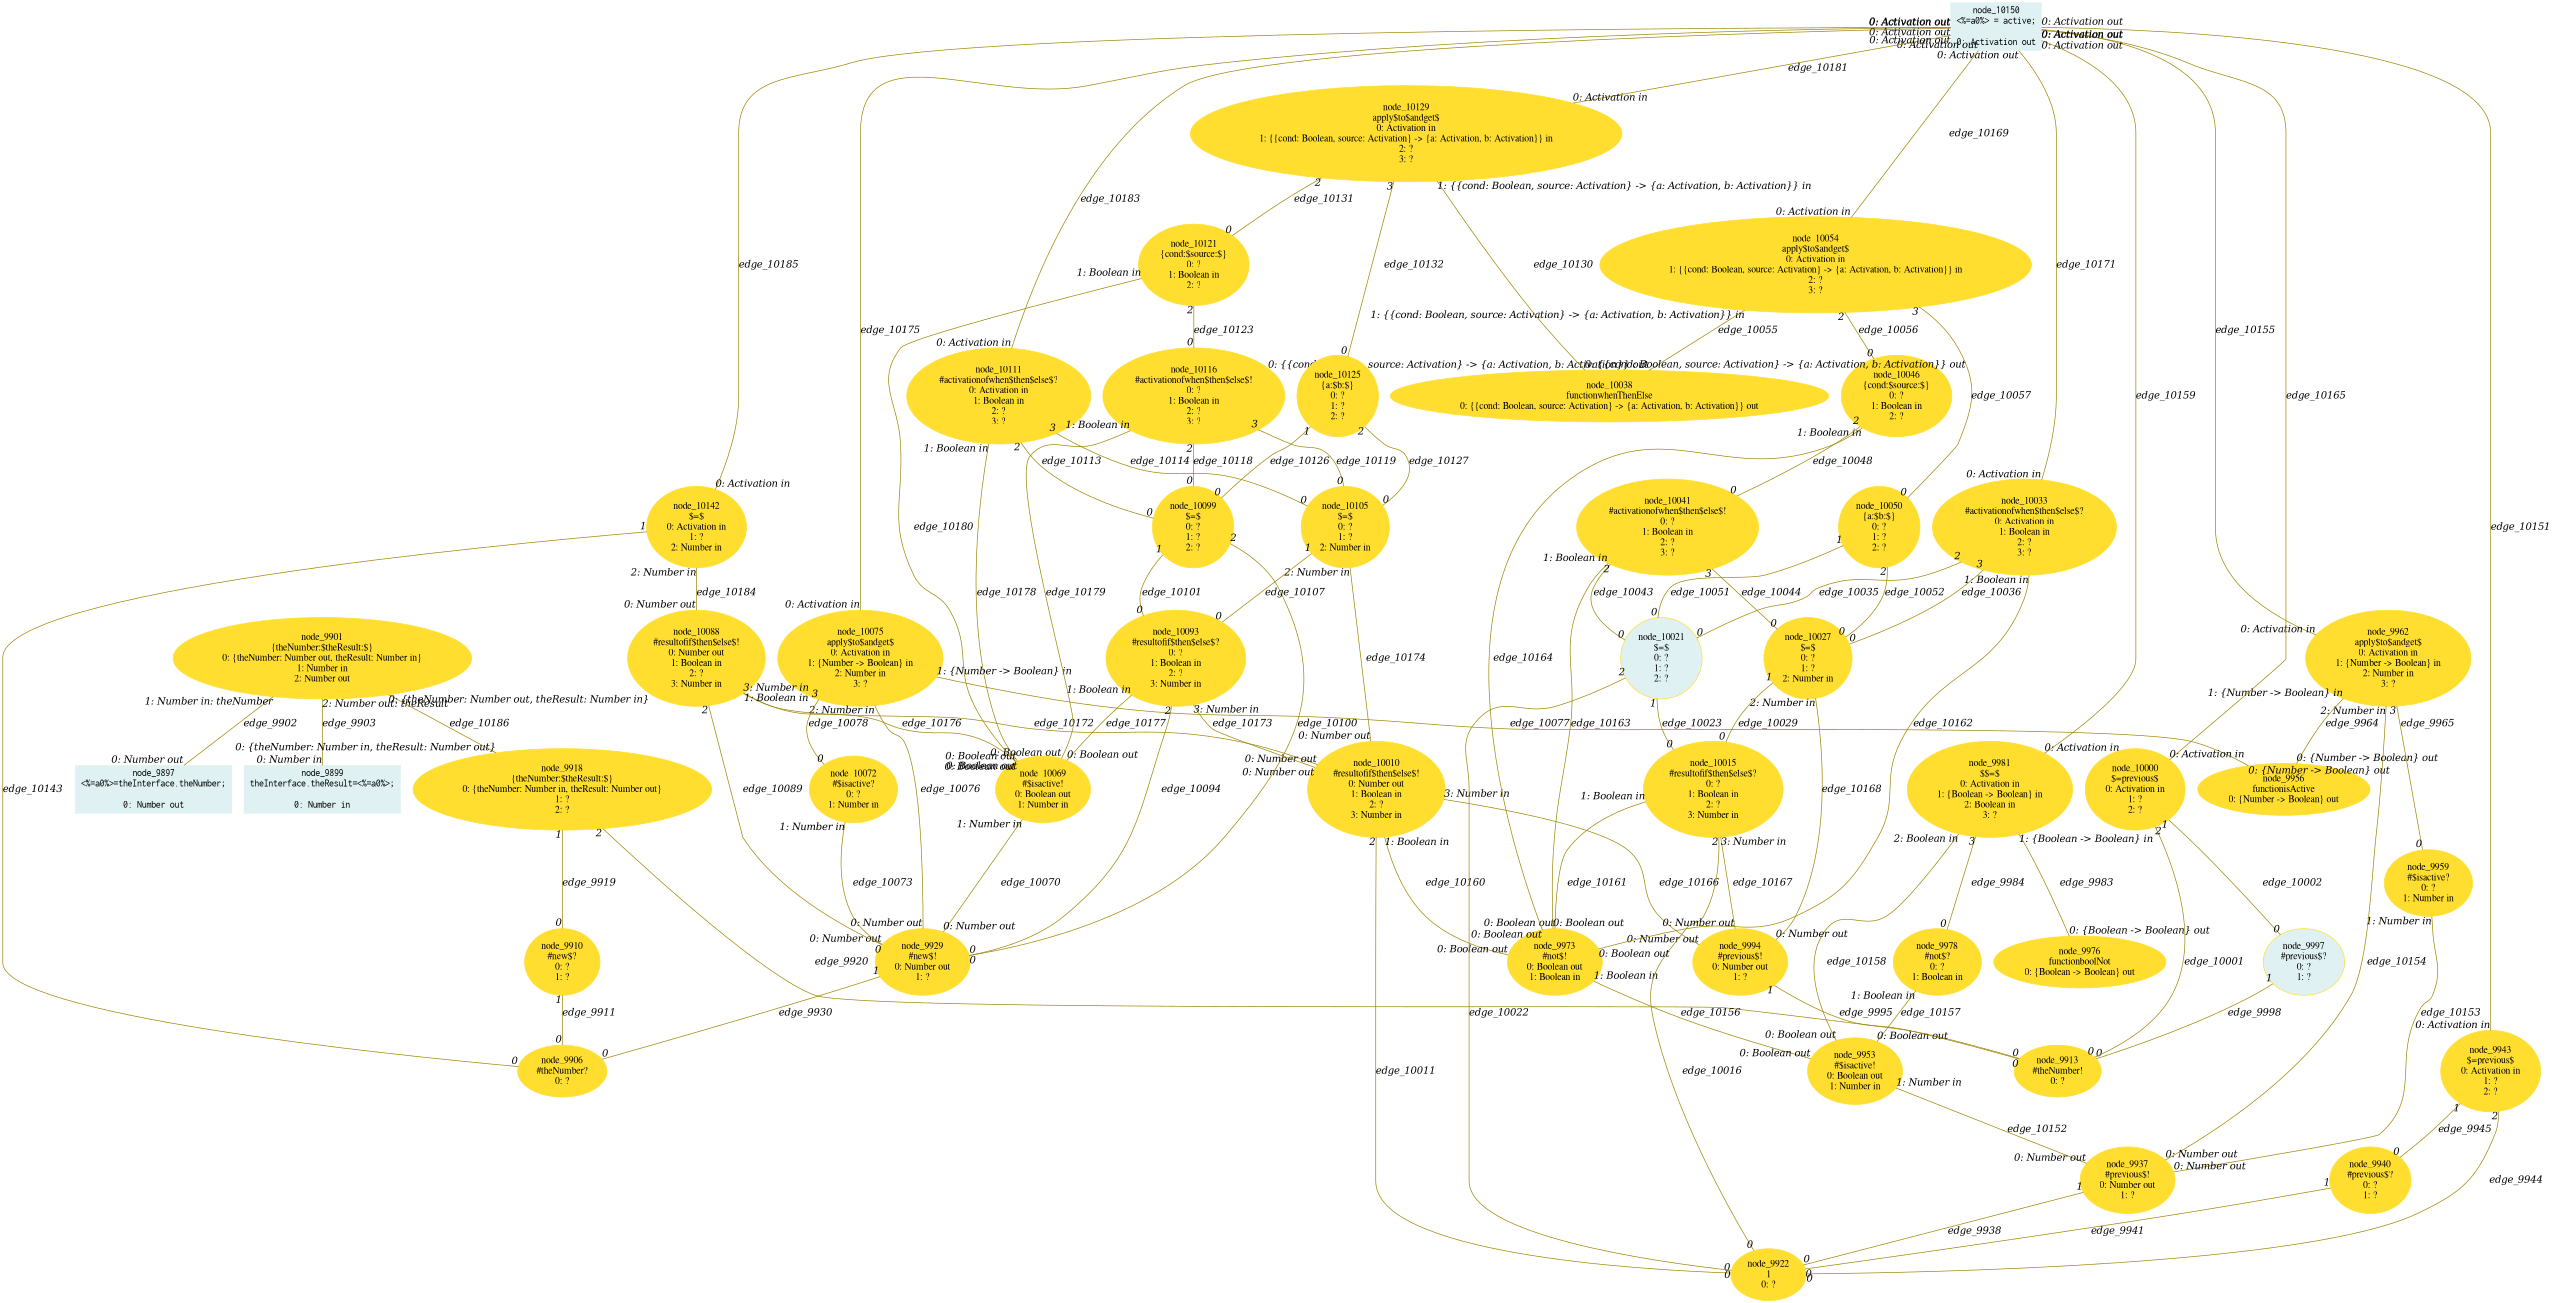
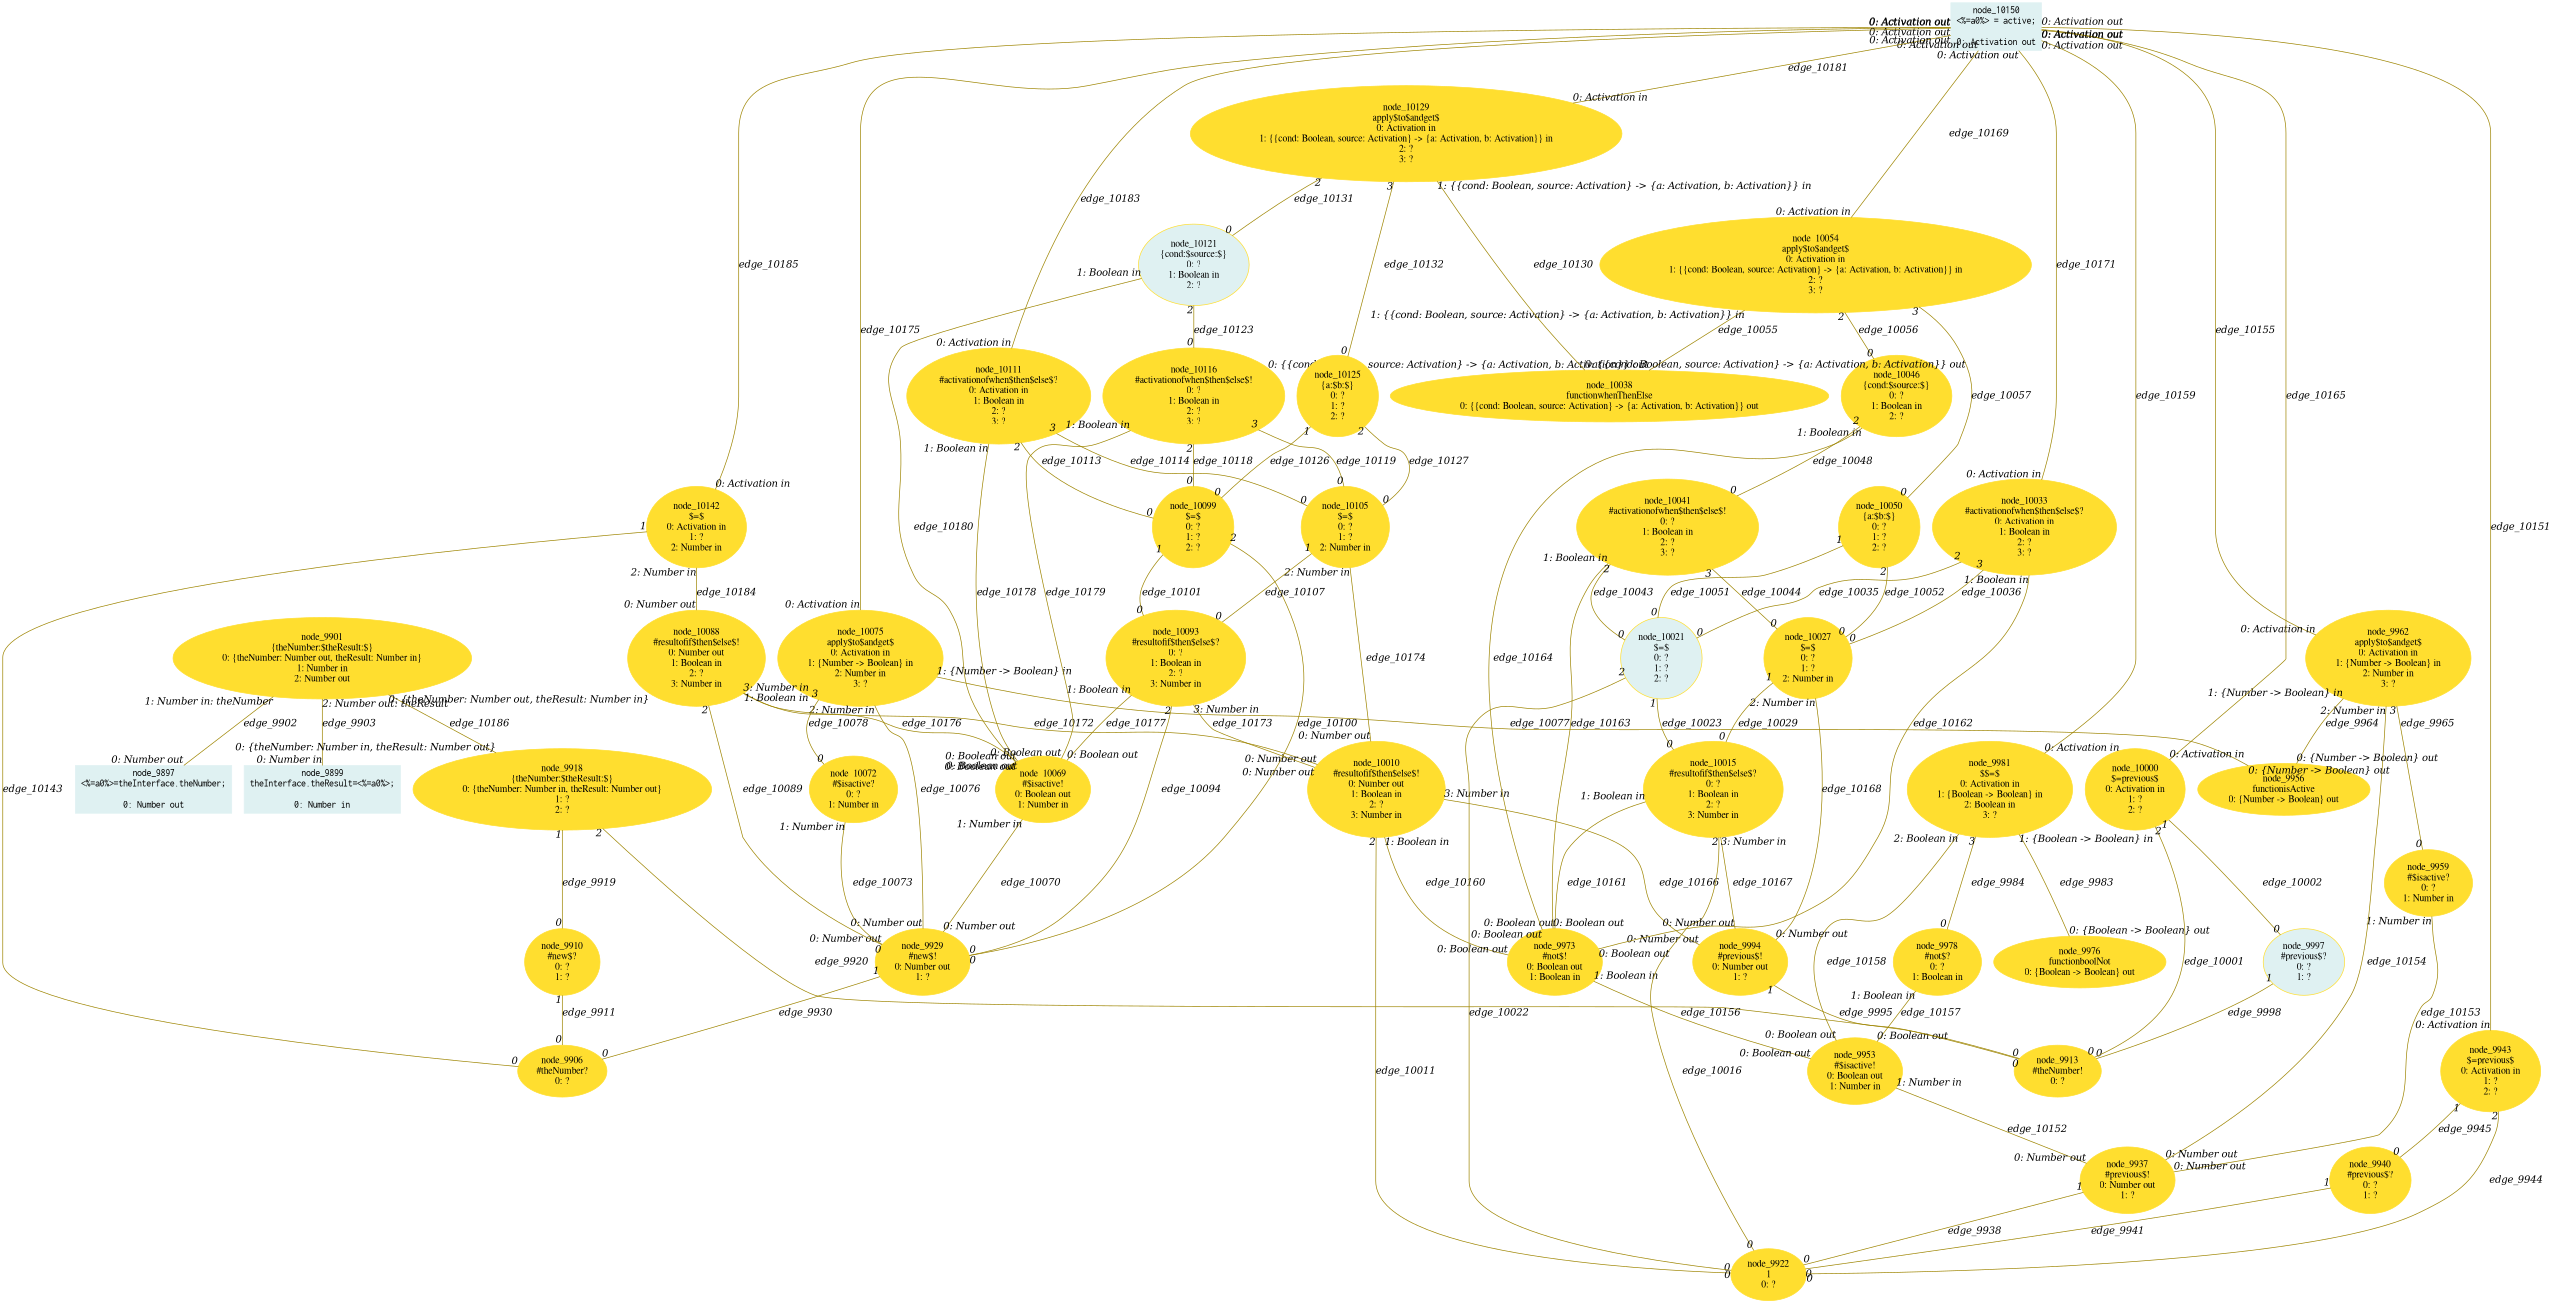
node "node_10121 {cond:$source:$} 0: ? 1: Boolean in 2: ?": fillcolor #ffde2f -> #dff1f2
